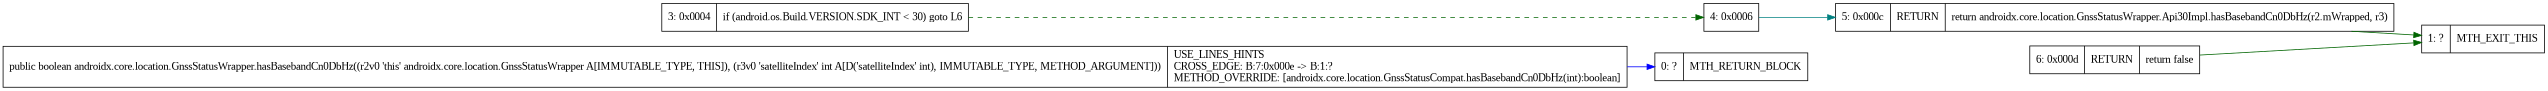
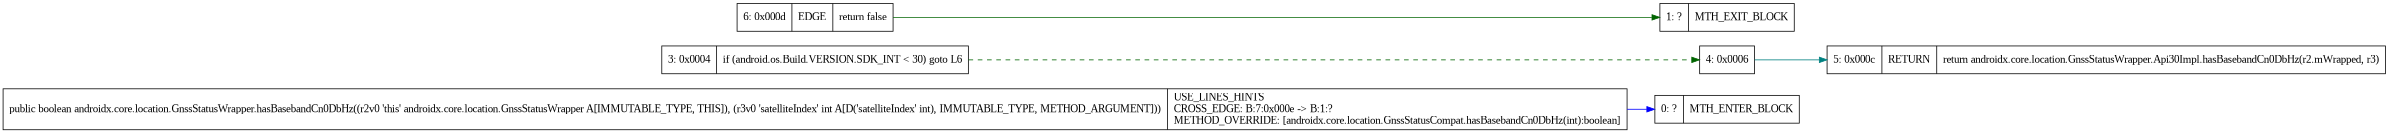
edge "5: 0x000c" -> "1: ?": removed
node "1: ?": text "MTH_EXIT_THIS" -> "MTH_EXIT_BLOCK"
node "6: 0x000d": text "RETURN" -> "EDGE"
node "0: ?": text "MTH_RETURN_BLOCK" -> "MTH_ENTER_BLOCK"
